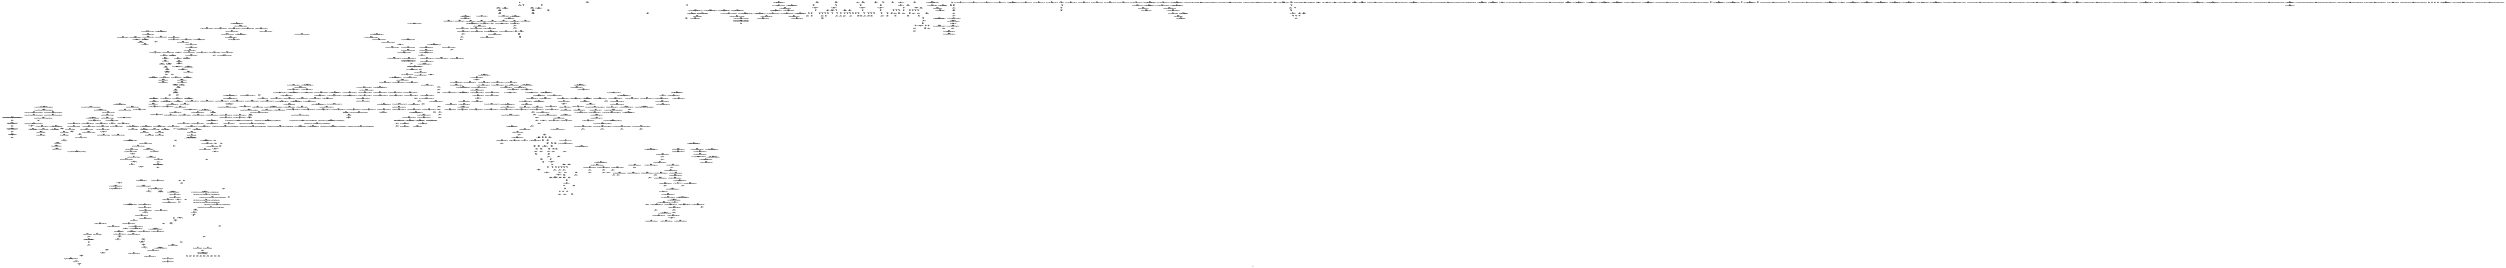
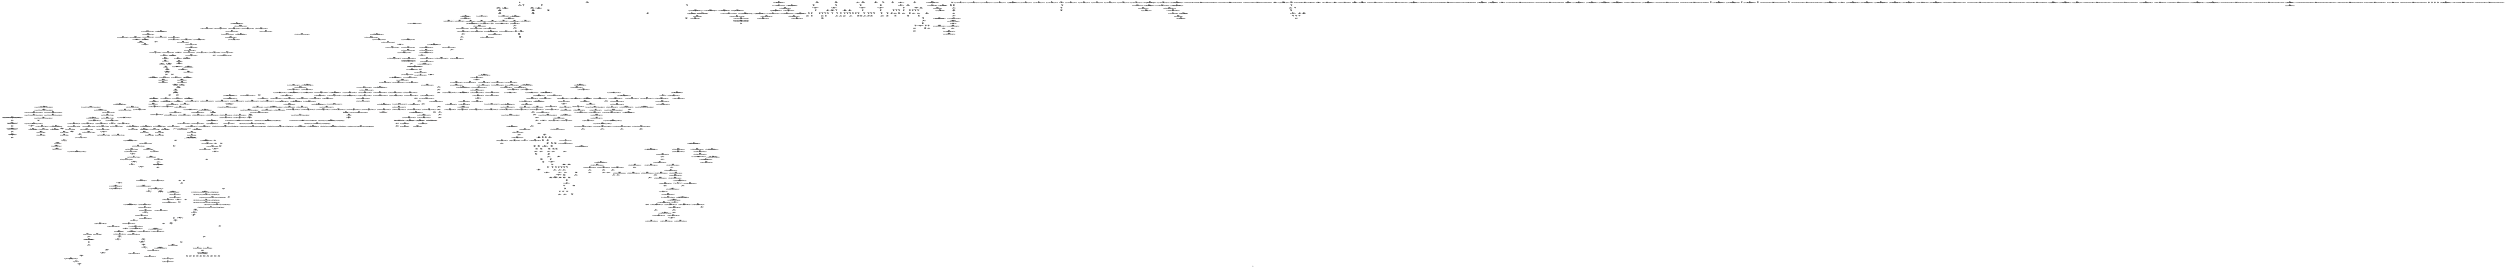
node "NodeID: 444": removed
